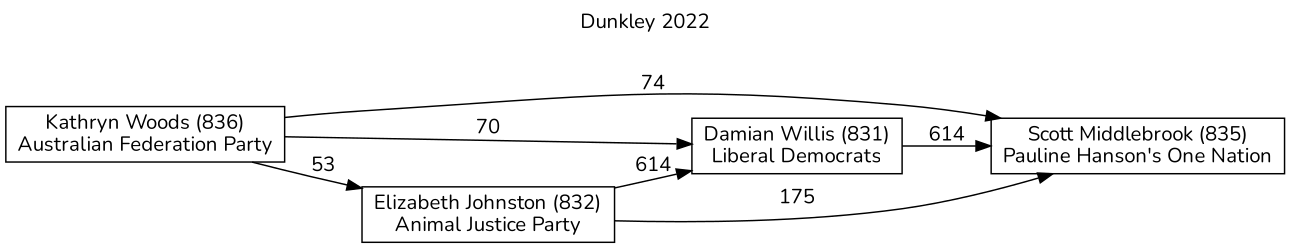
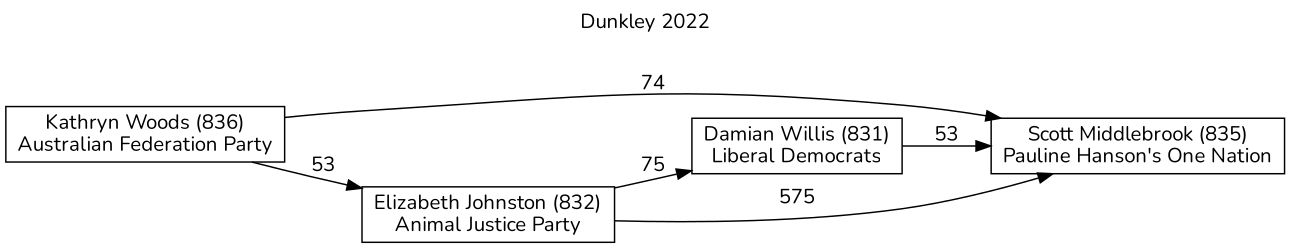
edge "Damian Willis (831) Liberal Democrats" -> "Scott Middlebrook (835) Pauline Hanson's One Nation": label "614" -> "53"
edge "Kathryn Woods (836) Australian Federation Party" -> "Damian Willis (831) Liberal Democrats": removed, label "70"
edge "Elizabeth Johnston (832) Animal Justice Party" -> "Damian Willis (831) Liberal Democrats": label "614" -> "75"
edge "Elizabeth Johnston (832) Animal Justice Party" -> "Scott Middlebrook (835) Pauline Hanson's One Nation": label "175" -> "575"
